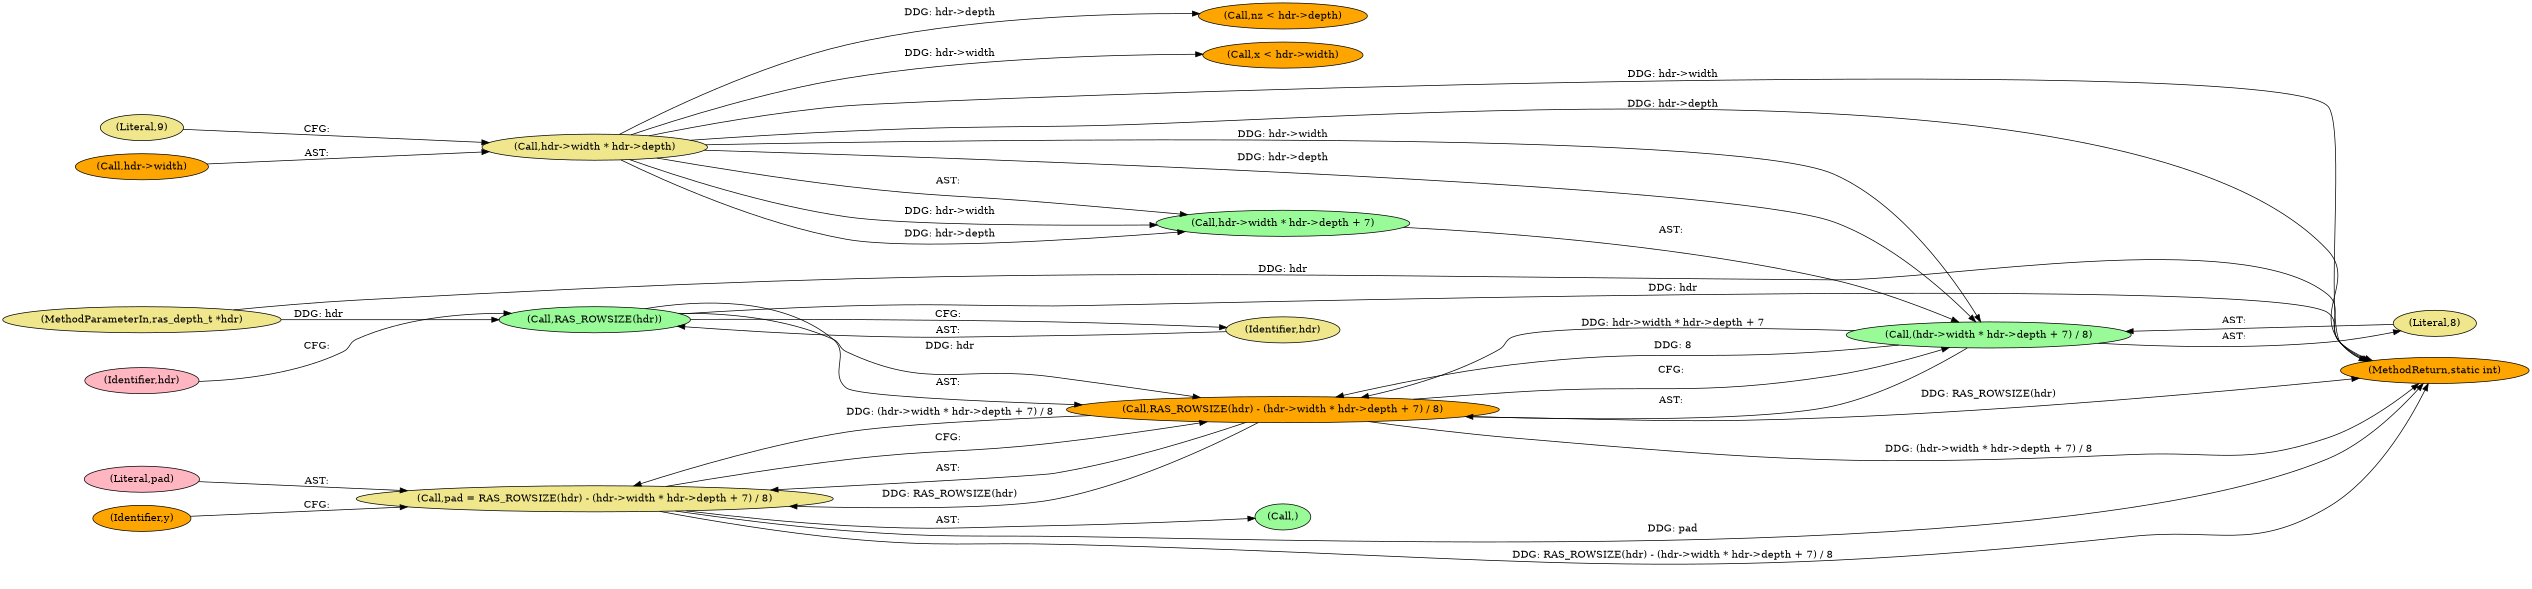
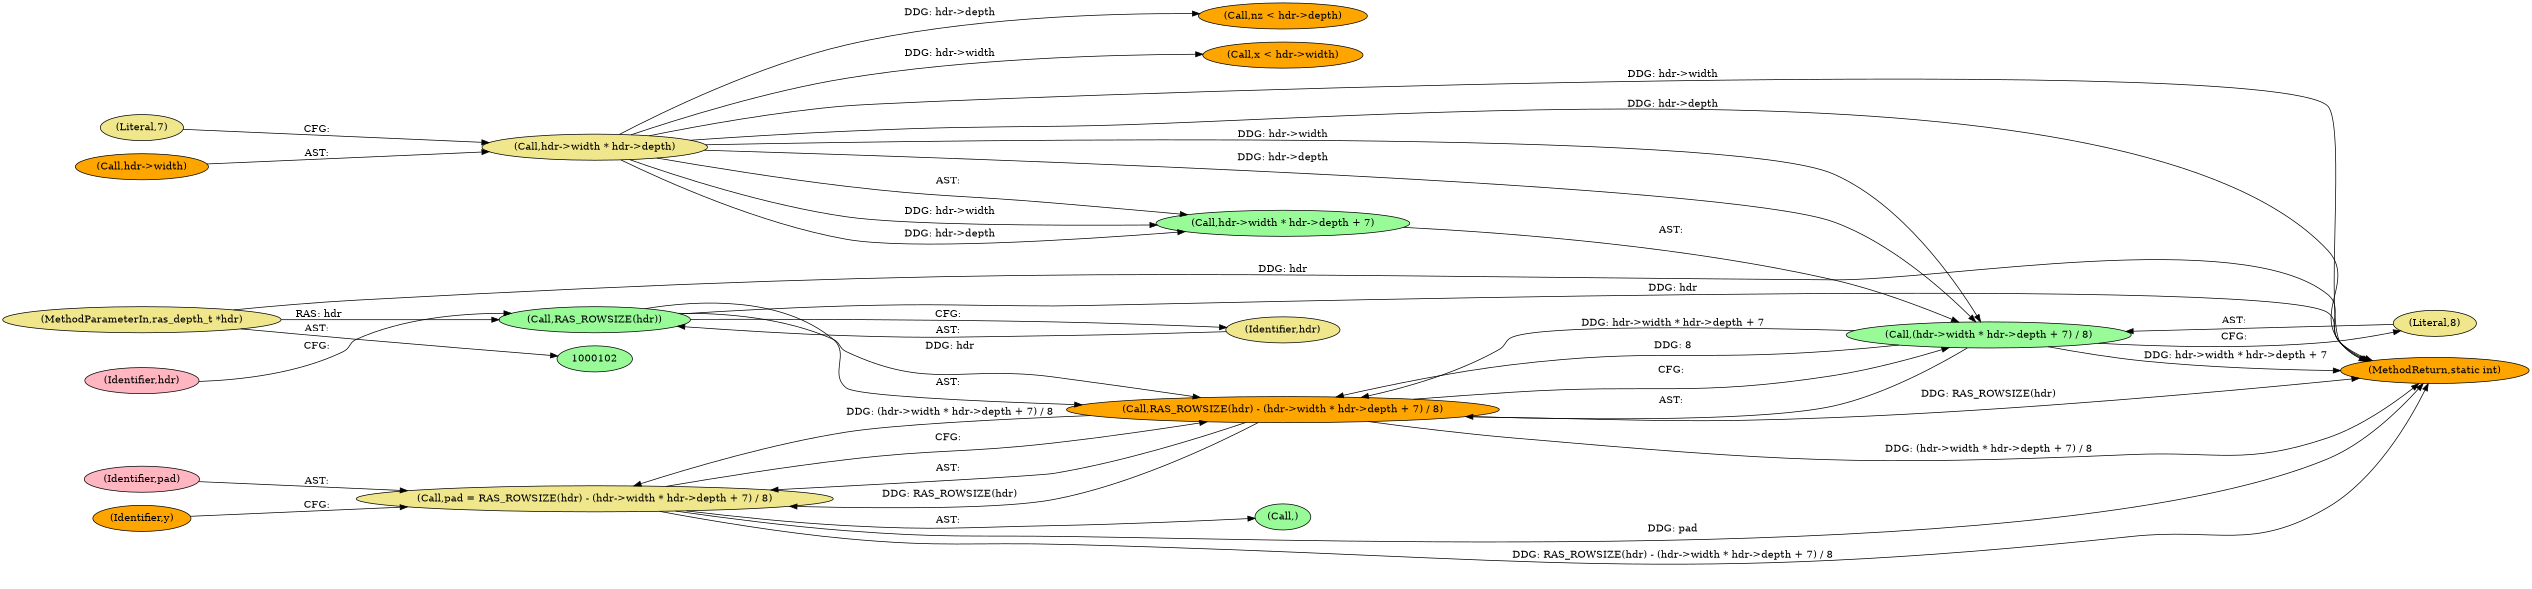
node "(Literal,9)": label "(Literal,9)" -> "(Literal,7)"
edge "(MethodParameterIn,ras_depth_t *hdr)" -> "(Call,RAS_ROWSIZE(hdr))": label "DDG: hdr" -> "RAS: hdr"
edge "(Call,(hdr->width * hdr->depth + 7) / 8)" -> "(Literal,8)": label "AST: " -> "CFG: "
node "1000102": added
edge "(Call,(hdr->width * hdr->depth + 7) / 8)" -> "(MethodReturn,static int)": added, label "DDG: hdr->width * hdr->depth + 7"
node "(Literal,pad)": label "(Literal,pad)" -> "(Identifier,pad)"
